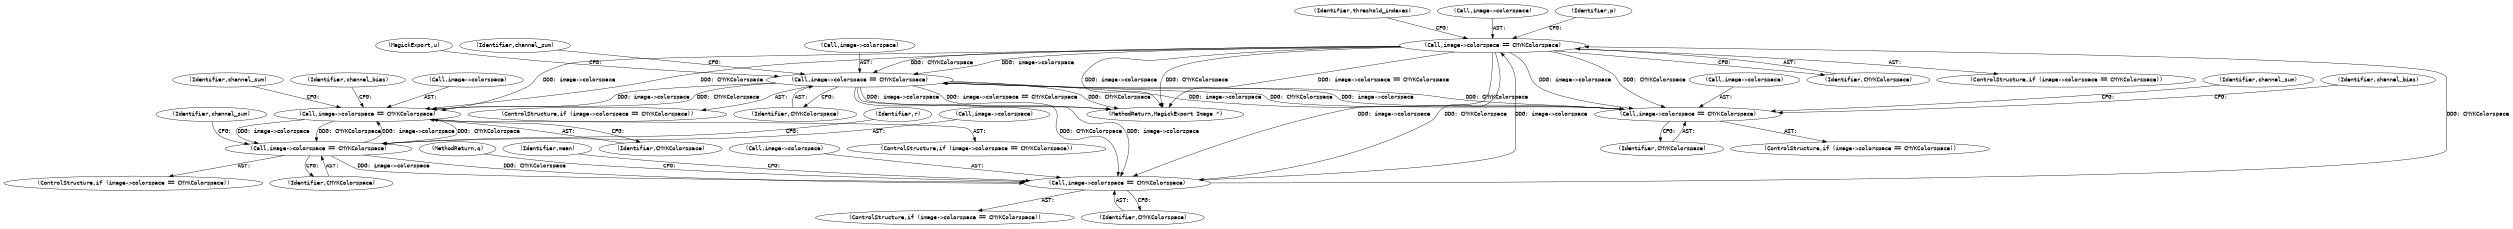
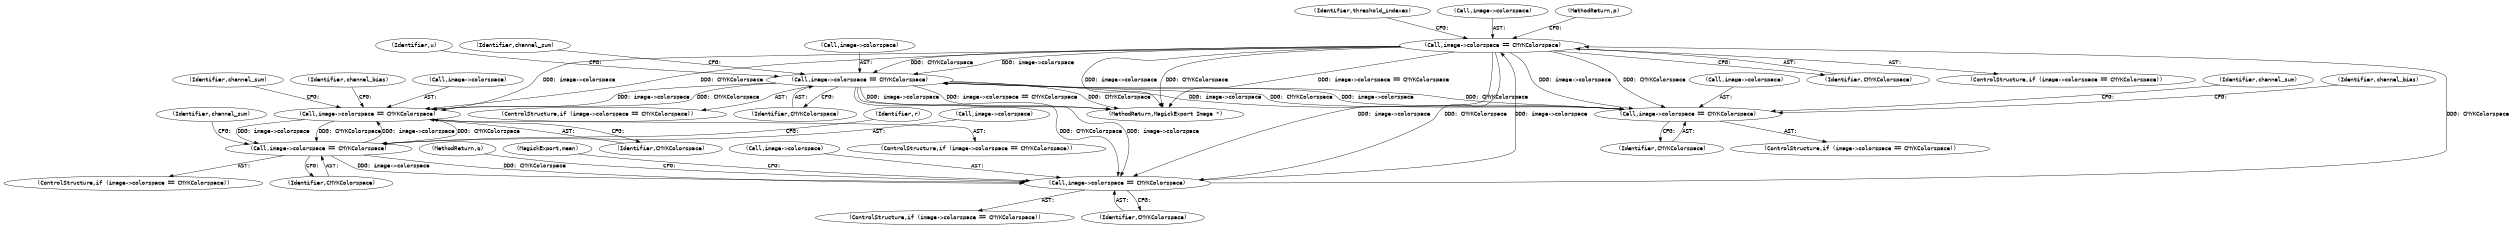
node "(Identifier,p)": label "(Identifier,p)" -> "(MethodReturn,p)"
node "(MagickExport,u)": label "(MagickExport,u)" -> "(Identifier,u)"
node "(Identifier,mean)": label "(Identifier,mean)" -> "(MagickExport,mean)"
